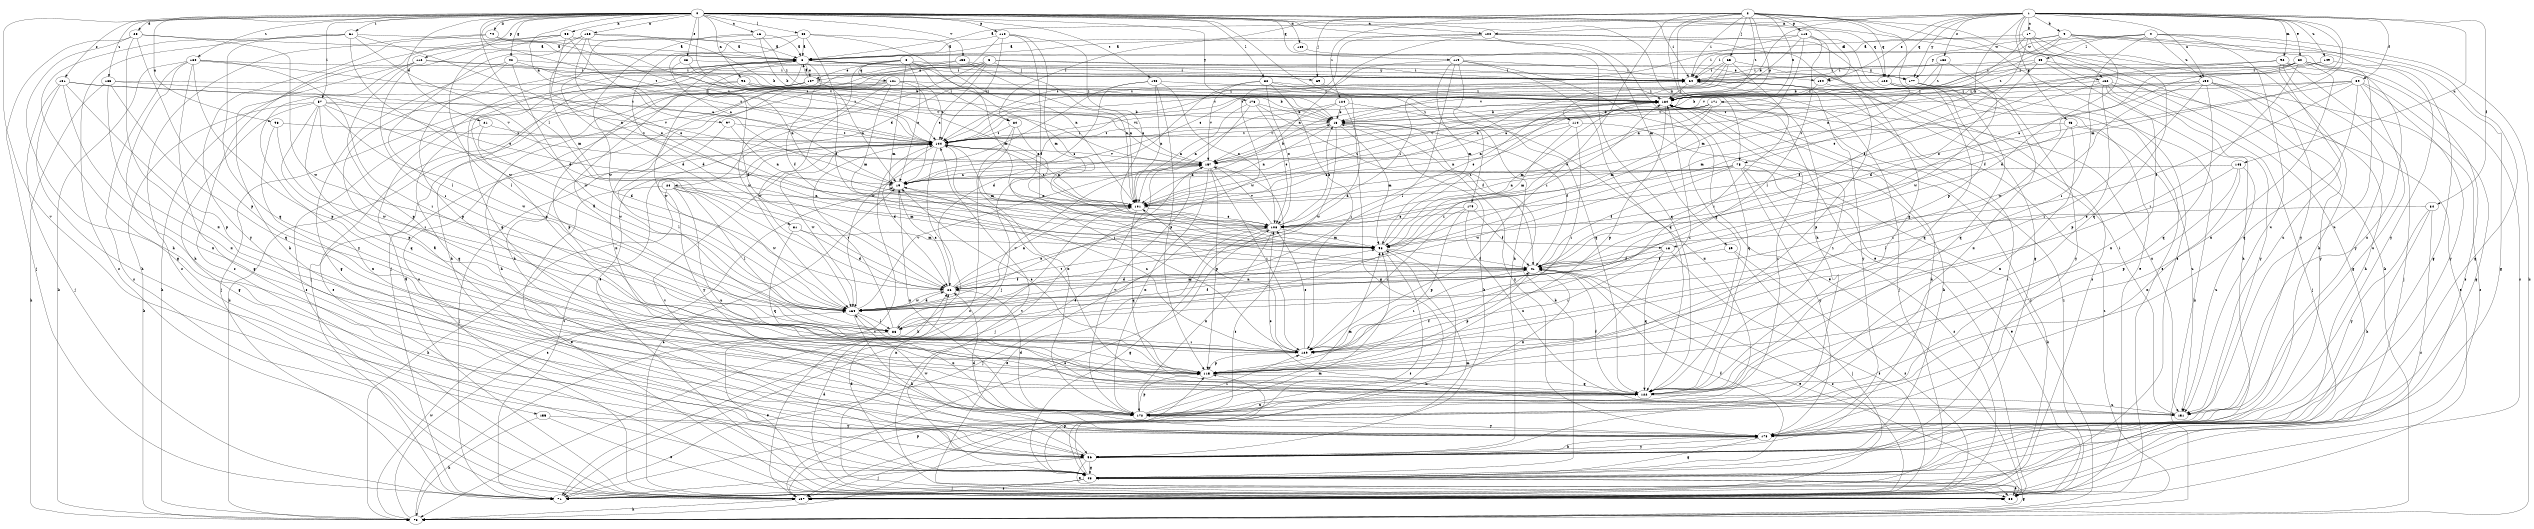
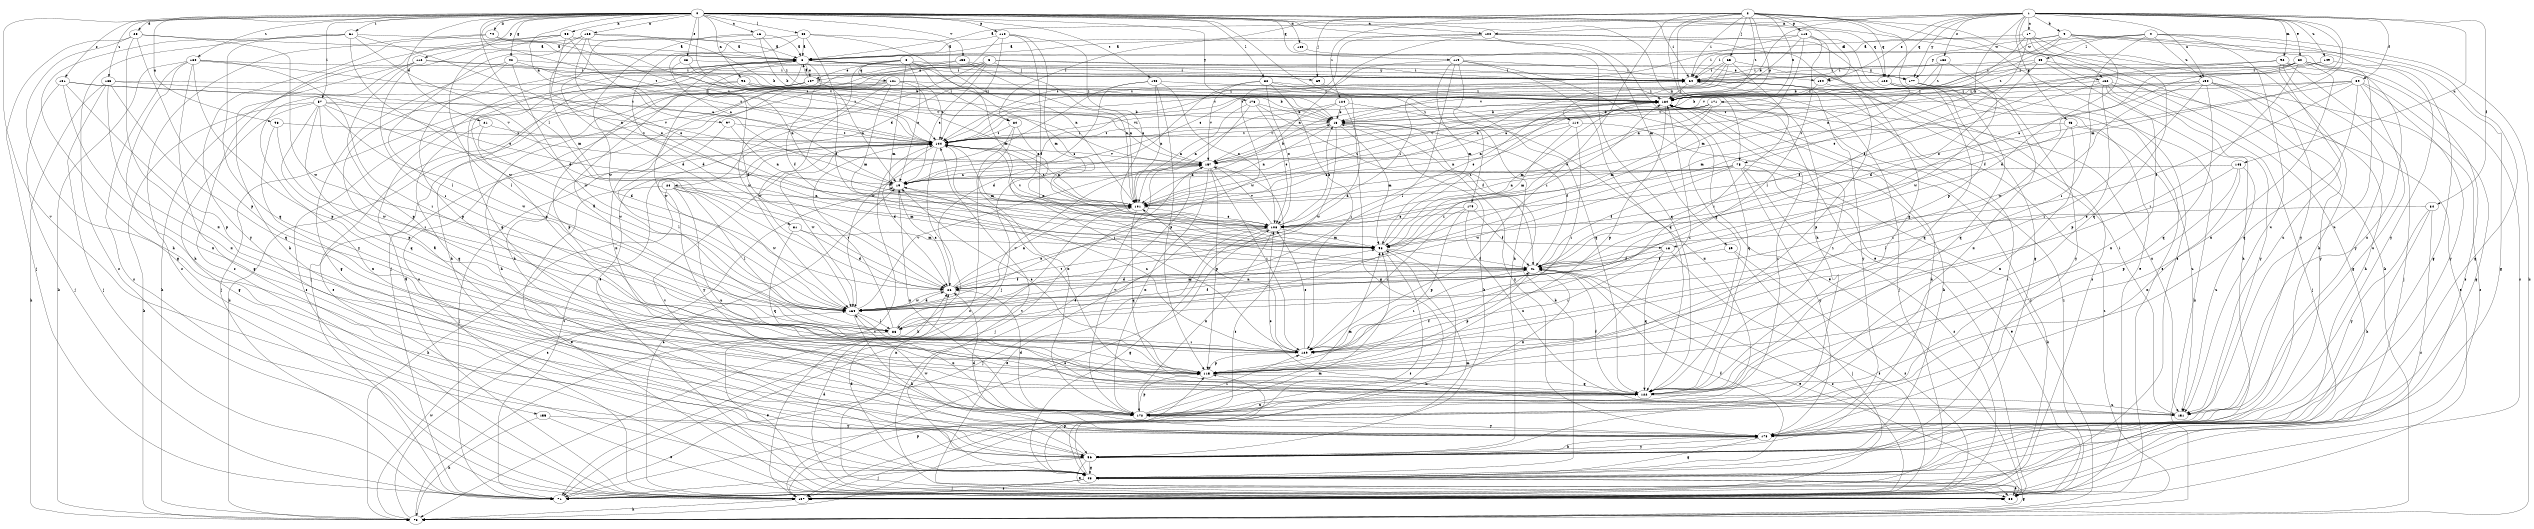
edge "108" -> "144": added, label "t"
edge "131" -> "56": removed, label "h"
edge "183" -> "71": added, label "j"
